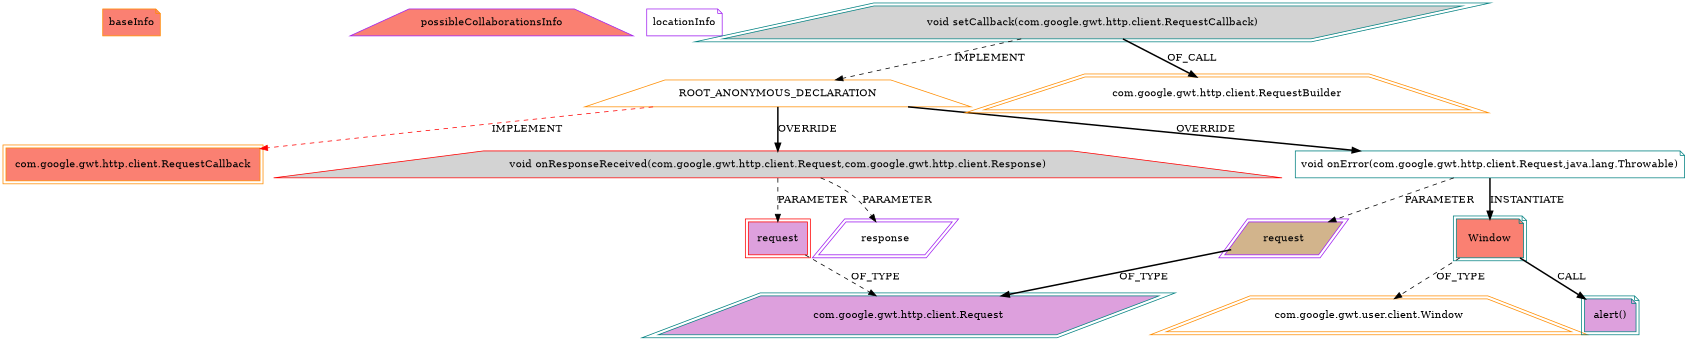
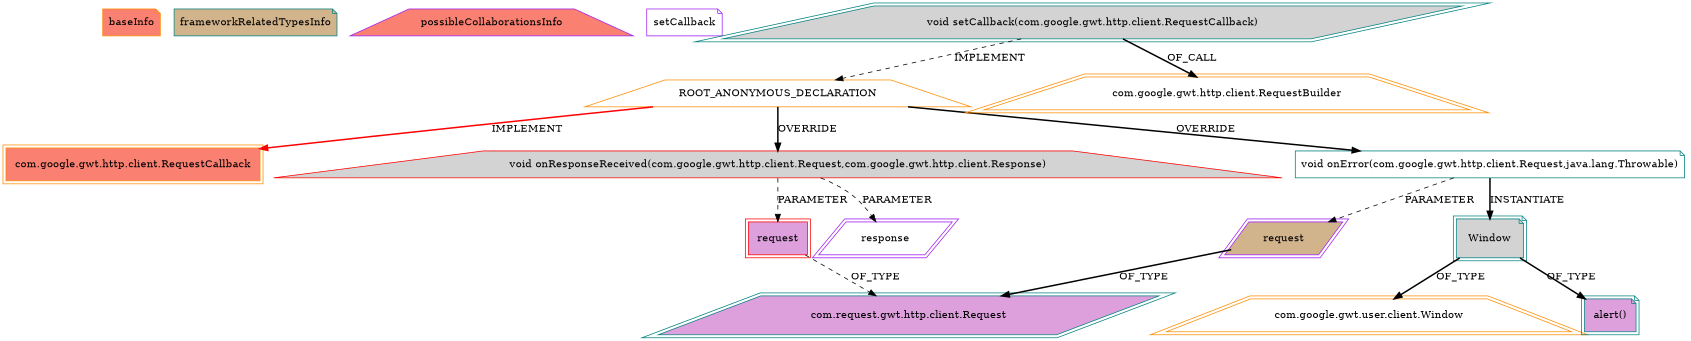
node "frameworkRelatedTypesInfo": added
node "locationInfo": label "locationInfo" -> "setCallback"
edge "ROOT_ANONYMOUS_DECLARATION" -> "com.google.gwt.http.client.RequestCallback": style dashed -> bold
node "Window": fillcolor salmon -> lightgrey
edge "Window" -> "com.google.gwt.user.client.Window": style dashed -> bold
edge "Window" -> "alert()": label "CALL" -> "OF_TYPE"
node "com.google.gwt.http.client.Request": label "com.google.gwt.http.client.Request" -> "com.request.gwt.http.client.Request"
